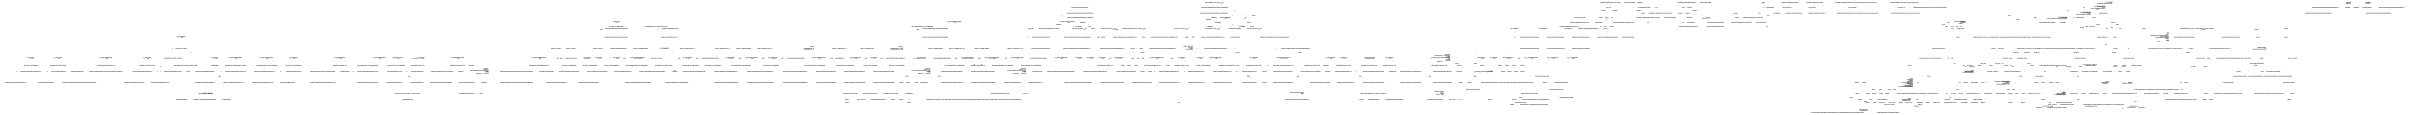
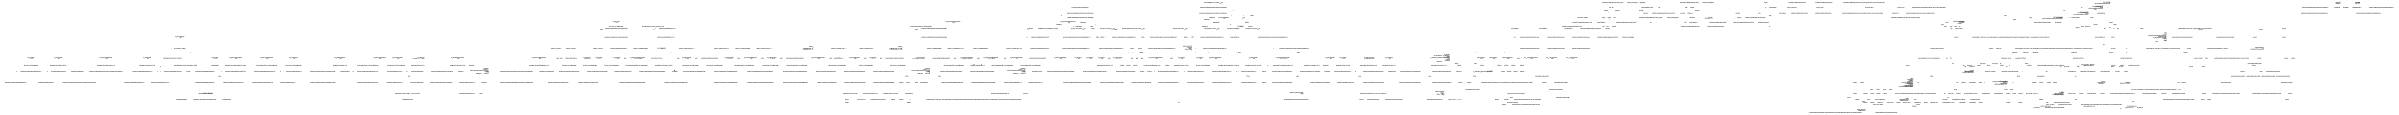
node "Entry System.Func<T, TResult>.Invoke(T)": added
